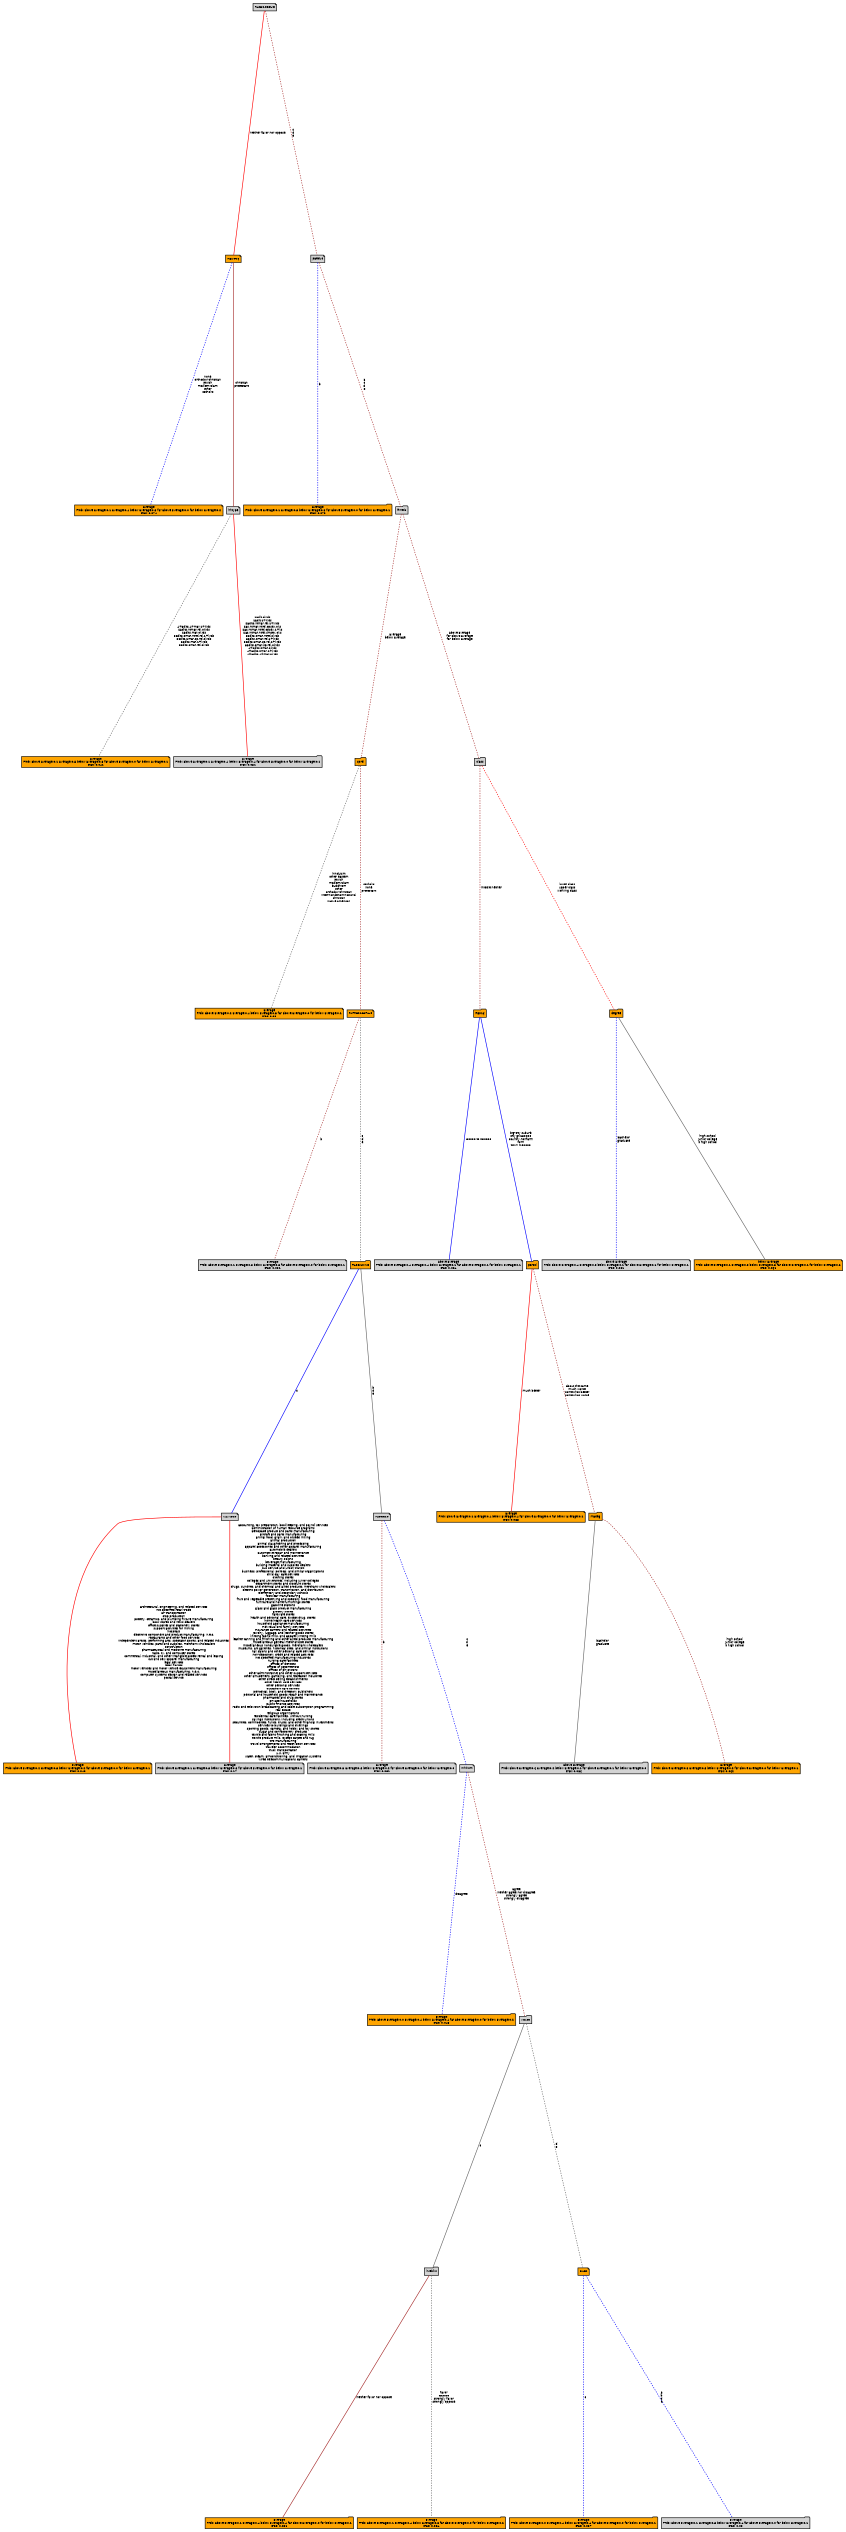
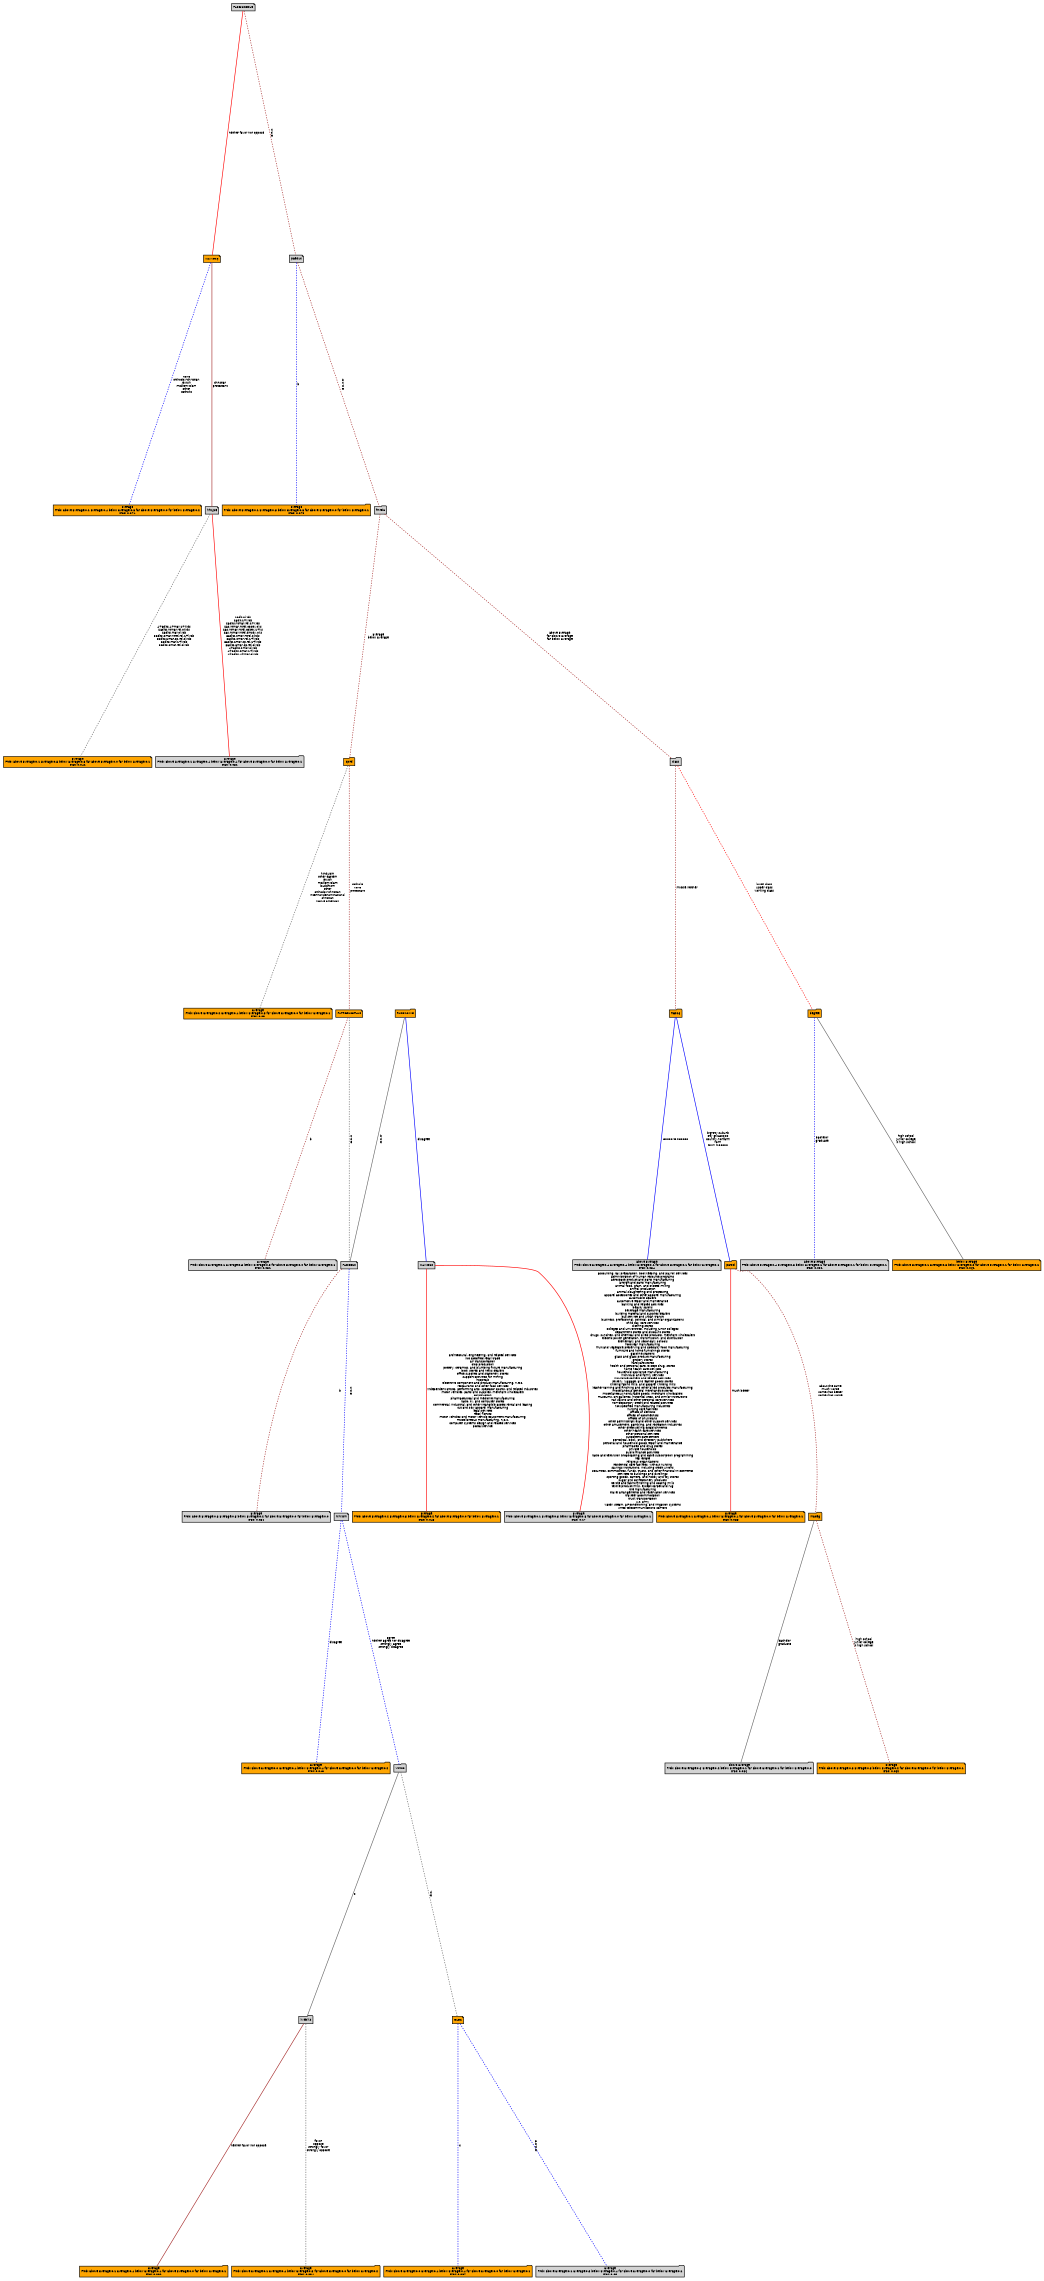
node "RELIG16": label "RELIG16" -> "MAIND16"
edge "PAPRES105PLUS" -- "PASEI10INC": now "PAPRES105PLUS" -- "PAOCC10"
edge "PASEI10INC" -- "MAIND10": label " c" -> " disagree"
edge "nihilism" -- "viszoo": color brown -> blue
